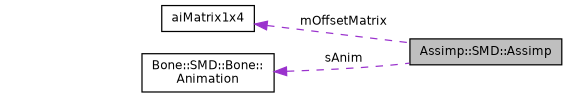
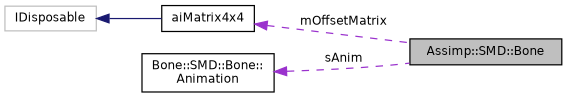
node "IDisposable": added
node "aiMatrix1x4": label "aiMatrix1x4" -> "aiMatrix4x4"
node "Assimp::SMD::Assimp": label "Assimp::SMD::Assimp" -> "Assimp::SMD::Bone"
